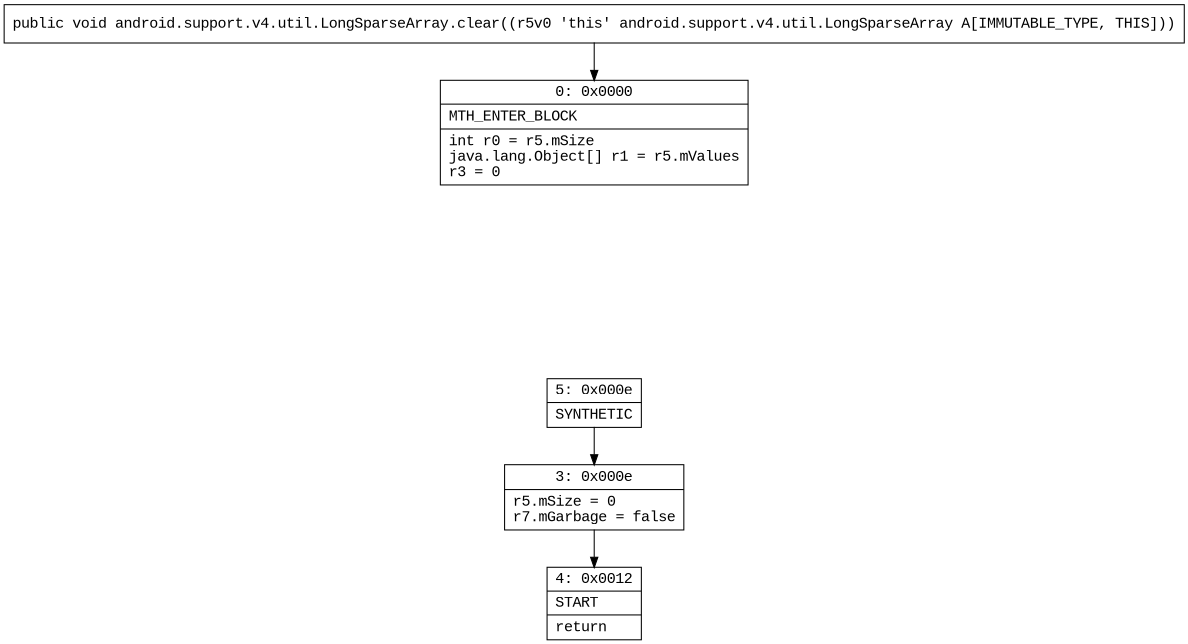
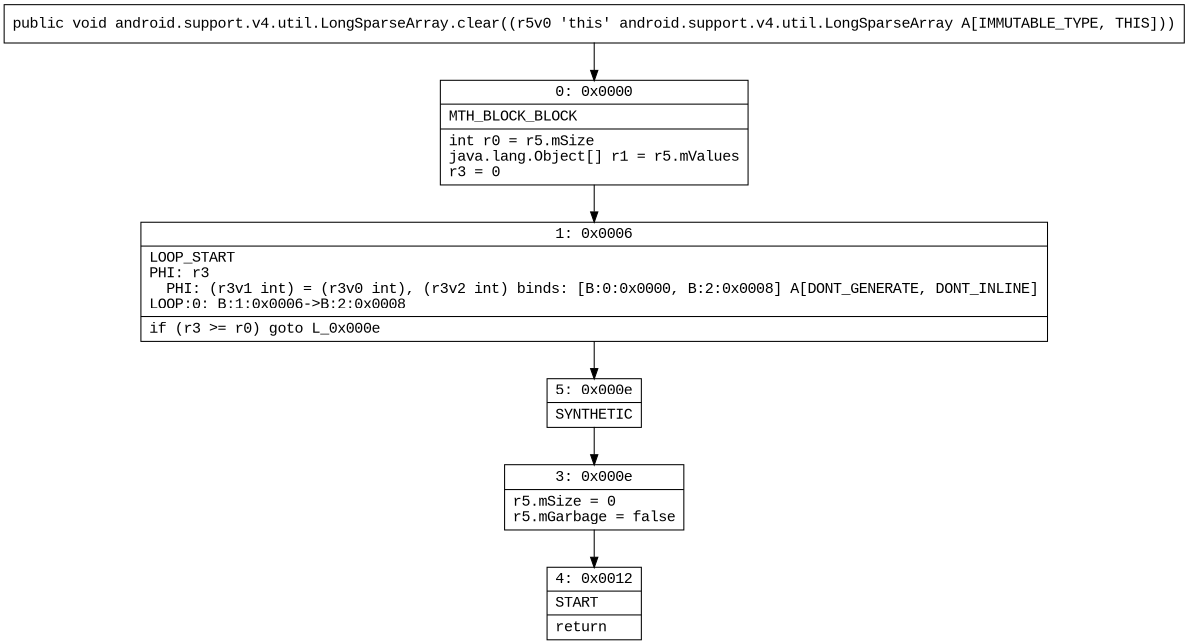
node "0: 0x0000": text "MTH_ENTER_BLOCK" -> "MTH_BLOCK_BLOCK"
node "1: 0x0006": added
node "3: 0x000e": text "r7.mGarbage = false" -> "r5.mGarbage = false"
